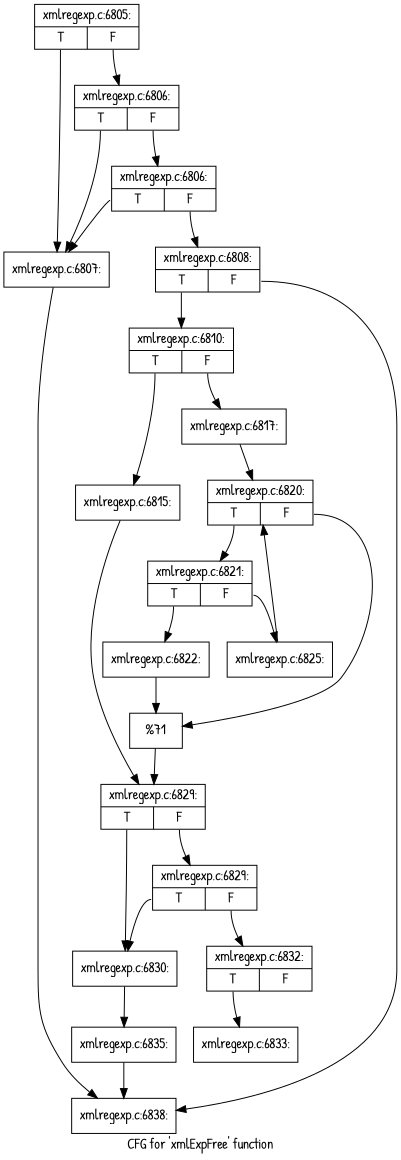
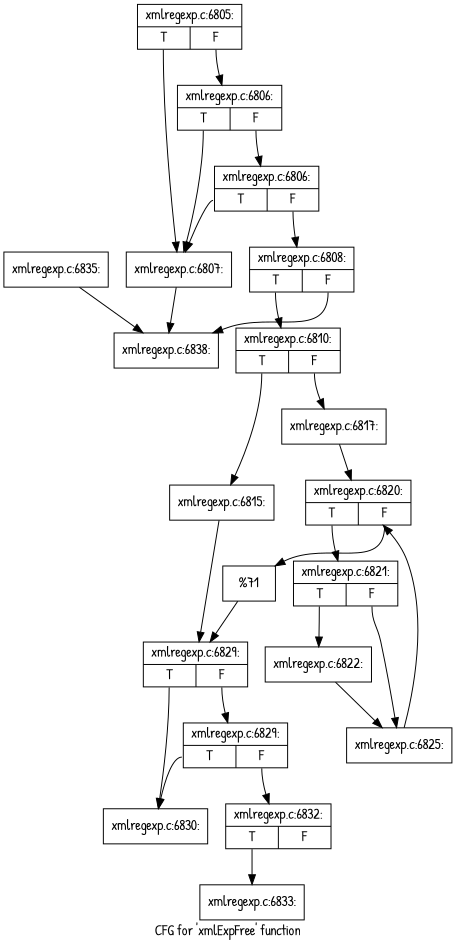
edge "xmlregexp.c:6822:" -> "%71": now "xmlregexp.c:6822:" -> "xmlregexp.c:6825:"
edge "xmlregexp.c:6830:" -> "xmlregexp.c:6835:": removed
